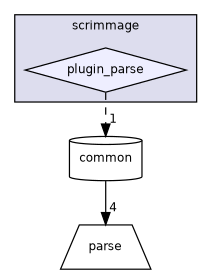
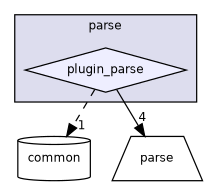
cluster "scrimmage": label "scrimmage" -> "parse"
edge "common" -> "parse": now "plugin_parse" -> "parse"
